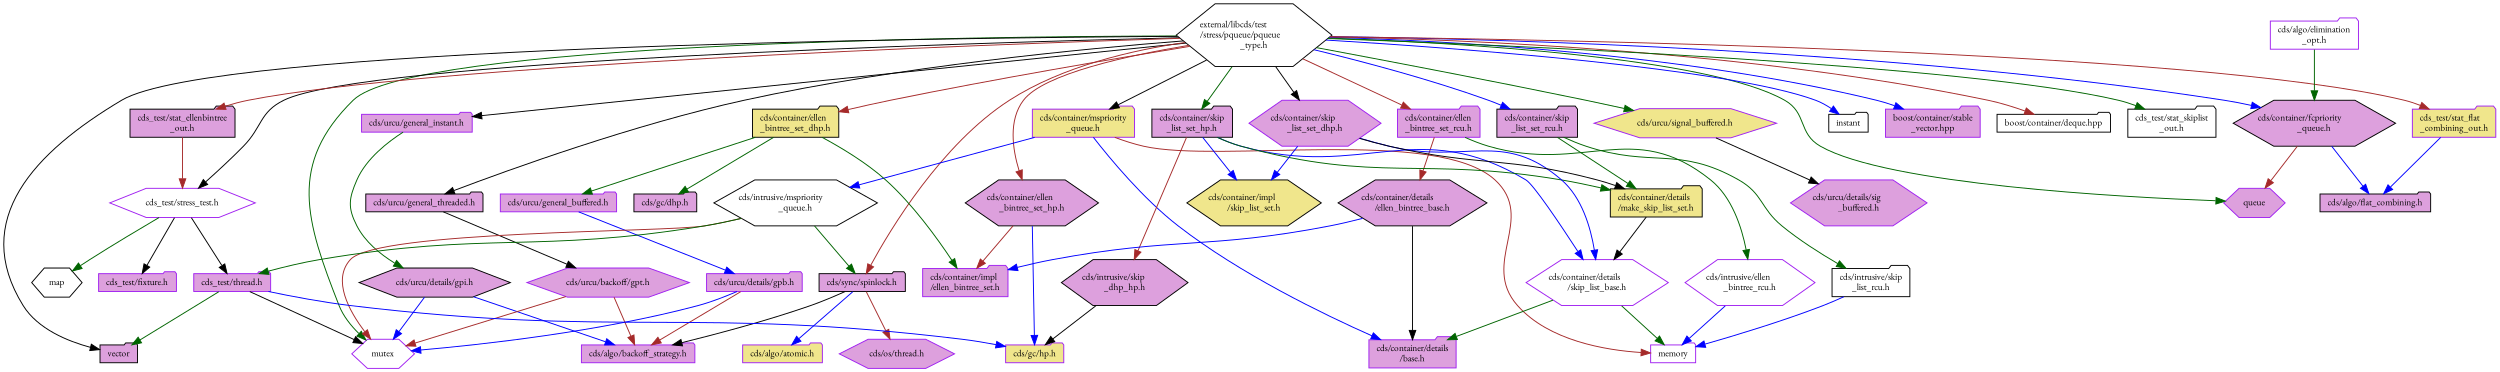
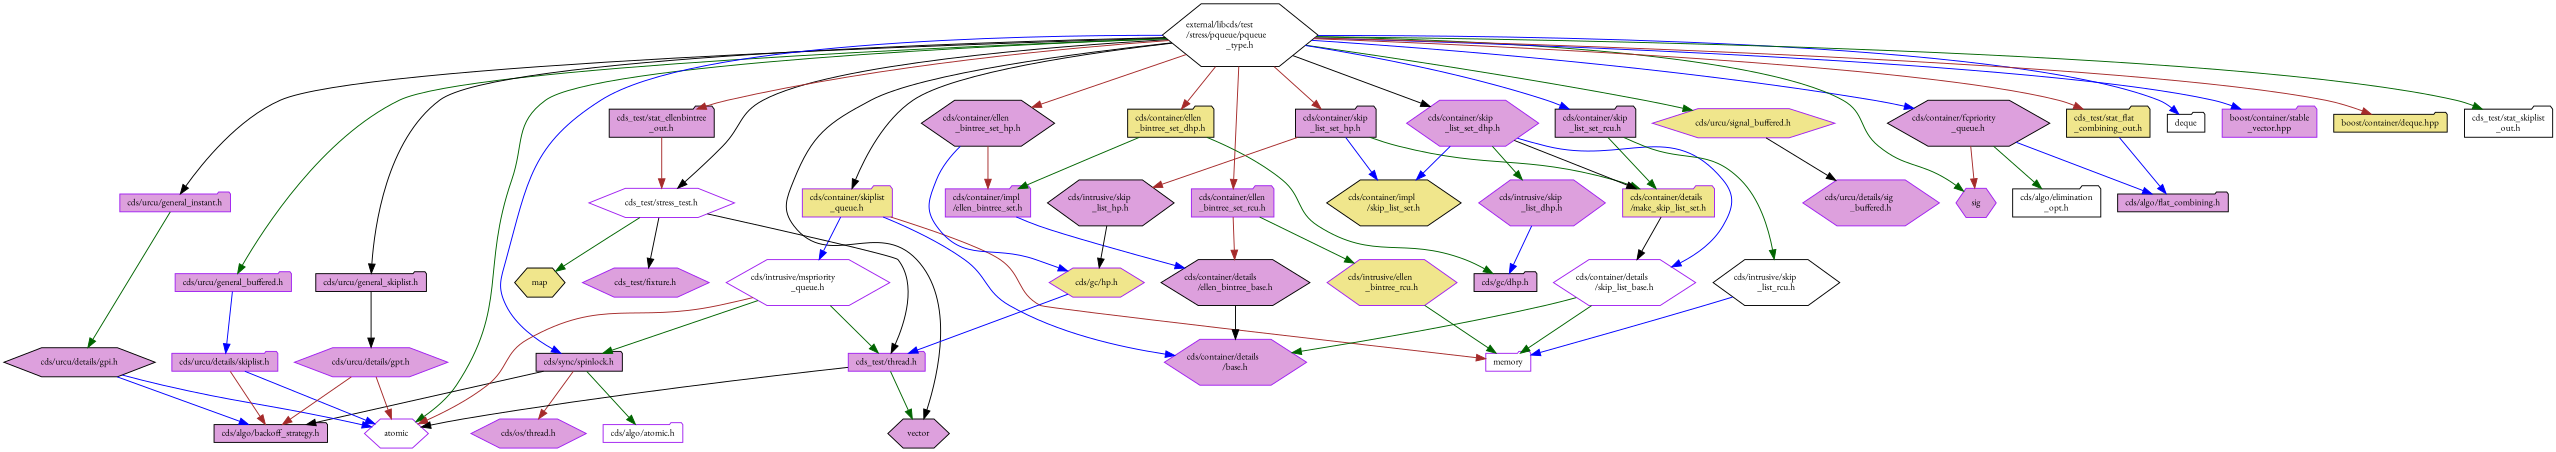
node "cds/algo/elimination _opt.h": color purple -> black
edge "cds/algo/elimination _opt.h" -> "cds/container/fcpriority _queue.h": reversed
edge "external/libcds/test /stress/pqueue/pqueue _type.h" -> "cds/container/skip _list_set_hp.h": color darkgreen -> brown
edge "external/libcds/test /stress/pqueue/pqueue _type.h" -> "cds/sync/spinlock.h": color brown -> blue
node "cds/container/mspriority _queue.h": label "cds/container/mspriority _queue.h" -> "cds/container/skiplist _queue.h"
node "instant": label "instant" -> "deque"
node "boost/container/deque.hpp": fillcolor white -> khaki
node "cds_test/stat_flat _combining_out.h": color purple -> black
edge "cds/container/skip _list_set_hp.h" -> "cds/container/details /skip_list_base.h": removed
edge "cds/container/ellen _bintree_set_dhp.h" -> "cds/urcu/general_buffered.h": now "external/libcds/test /stress/pqueue/pqueue _type.h" -> "cds/urcu/general_buffered.h"
node "cds/urcu/general_threaded.h": label "cds/urcu/general_threaded.h" -> "cds/urcu/general_skiplist.h"
node "cds/intrusive/mspriority _queue.h": color black -> purple
node "cds/intrusive/skip _list_dhp.h": added
node "cds/container/details /make_skip_list_set.h": color black -> purple
node "queue": label "queue" -> "sig"
edge "cds/container/details /ellen_bintree_base.h" -> "cds/container/impl /ellen_bintree_set.h": reversed
node "map": fillcolor white -> khaki
node "cds_test/fixture.h": shape folder -> hexagon
node "cds/urcu/backoff/gpt.h": label "cds/urcu/backoff/gpt.h" -> "cds/urcu/details/gpt.h"
node "cds/urcu/details/gpb.h": label "cds/urcu/details/gpb.h" -> "cds/urcu/details/skiplist.h"
node "cds/intrusive/skip _dhp_hp.h": label "cds/intrusive/skip _dhp_hp.h" -> "cds/intrusive/skip _list_hp.h"
node "cds/intrusive/ellen _bintree_rcu.h": fillcolor white -> khaki
node "cds/intrusive/skip _list_rcu.h": shape folder -> hexagon
edge "cds/sync/spinlock.h" -> "cds/algo/atomic.h": color blue -> darkgreen
edge "cds_test/thread.h" -> "cds/gc/hp.h": reversed
edge "cds/intrusive/ellen _bintree_rcu.h" -> "memory": color blue -> darkgreen
node "vector": shape folder -> hexagon
node "mutex": label "mutex" -> "atomic"
node "cds/algo/backoff_strategy.h": color purple -> black
node "cds/algo/atomic.h": fillcolor khaki -> white
node "cds/gc/hp.h": shape folder -> hexagon
node "cds/container/details /base.h": shape folder -> hexagon
